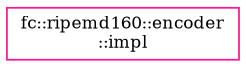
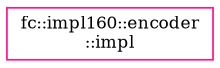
node "fc::ripemd160::encoder ::impl": label "fc::ripemd160::encoder ::impl" -> "fc::impl160::encoder ::impl"
